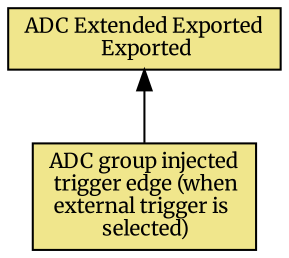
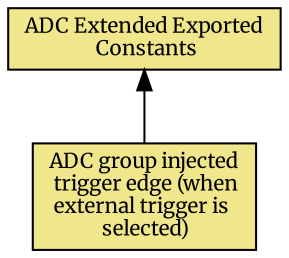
node "ADC Extended Exported Exported": label "ADC Extended Exported Exported" -> "ADC Extended Exported Constants"
